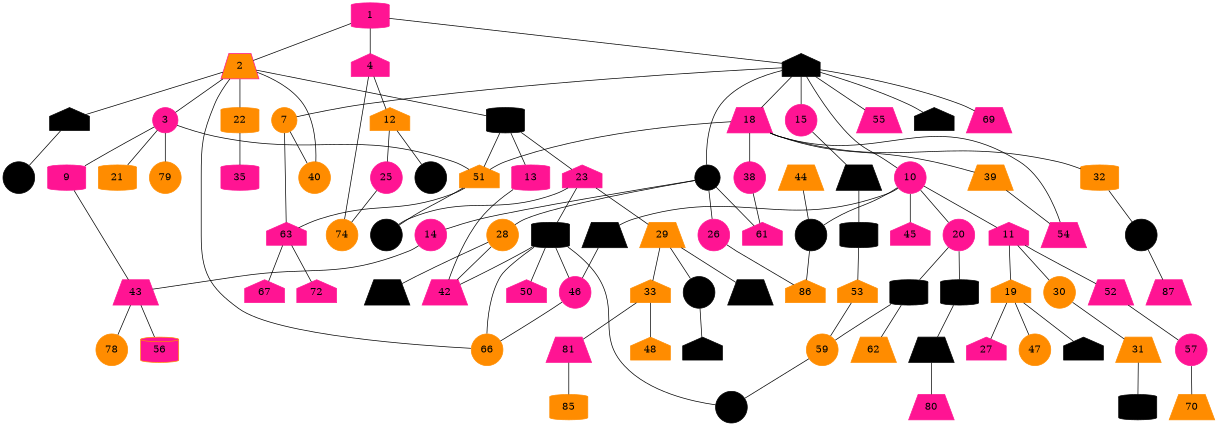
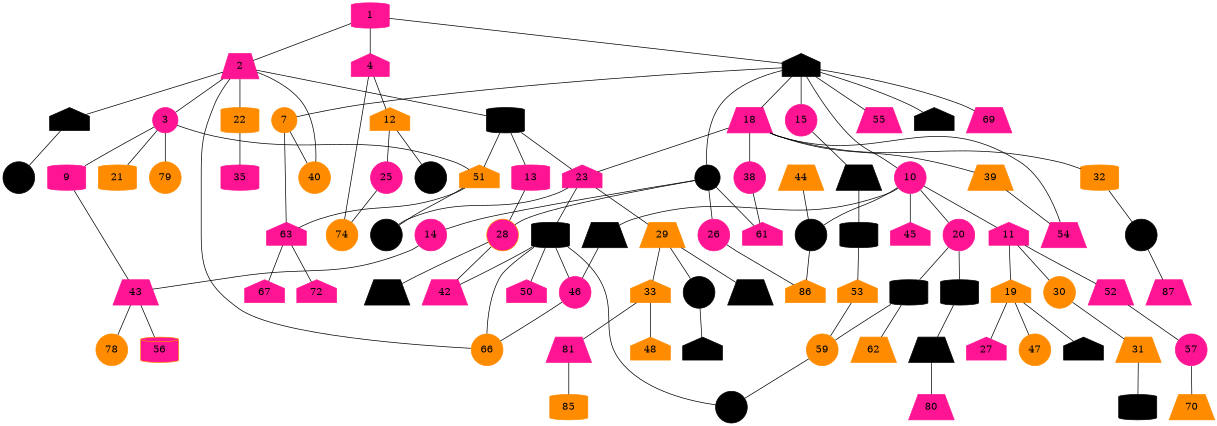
node "2": fillcolor darkorange -> deeppink
edge "18" -- "51": now "18" -- "23"
edge "13" -- "42": now "13" -- "28"
node "28": fillcolor darkorange -> deeppink
